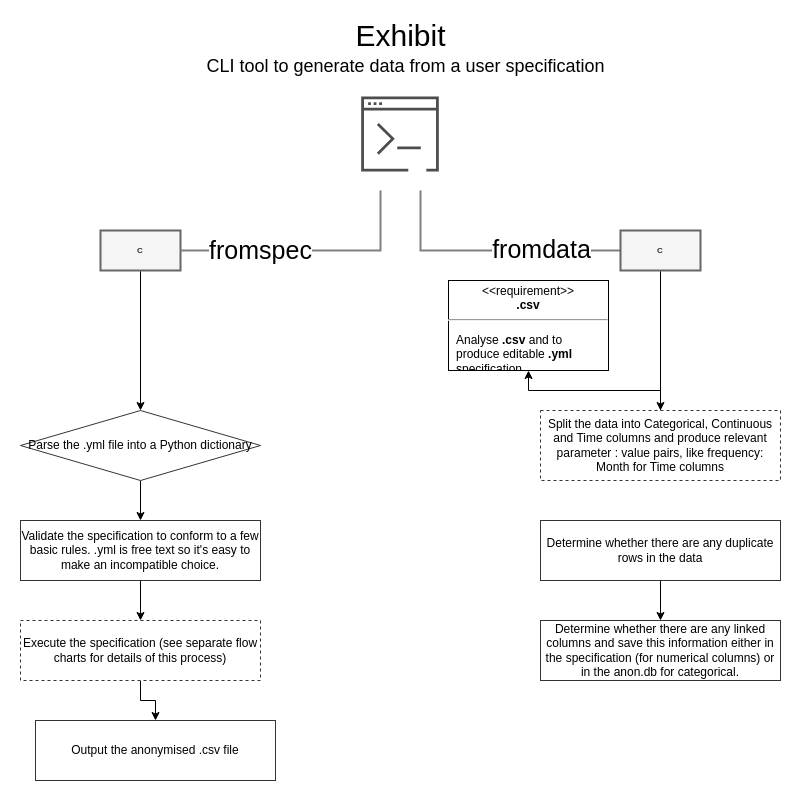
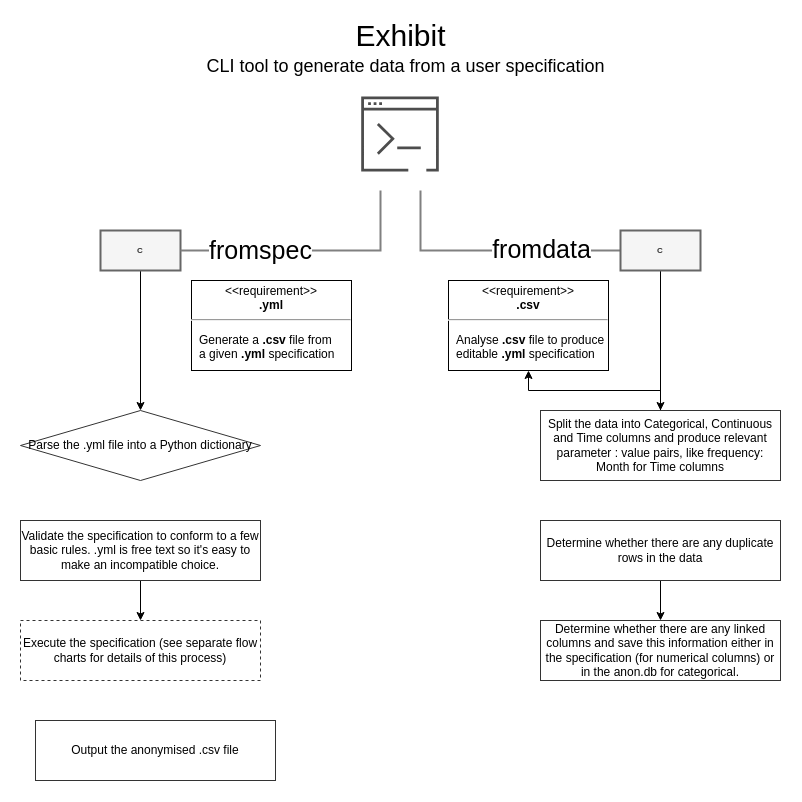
node "<<requirement>> .csv Analyse .csv and to produce editable .yml specification": label "<<requirement>> .csv Analyse .csv and to produce editable .yml specification" -> "<<requirement>> .csv Analyse .csv file to produce editable .yml specification"
node "<<requirement>> .yml Generate a .csv file from a given .yml specification": added
node "Split the data into Categorical, Continuous and Time columns and produce relevant parameter : value pairs, like frequency: Month for Time columns": style dashed -> solid
edge "Parse the .yml file into a Python dictionary" -> "Validate the specification to conform to a few basic rules. .yml is free text so it's easy to make an incompatible choice.": removed
edge "Execute the specification (see separate flow charts for details of this process)" -> "Output the anonymised .csv file": removed
